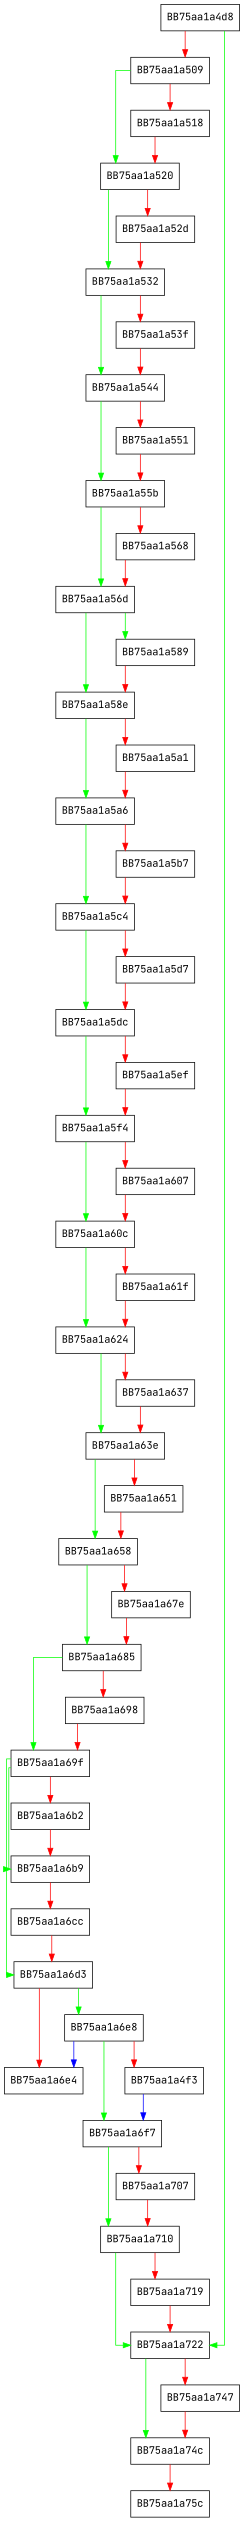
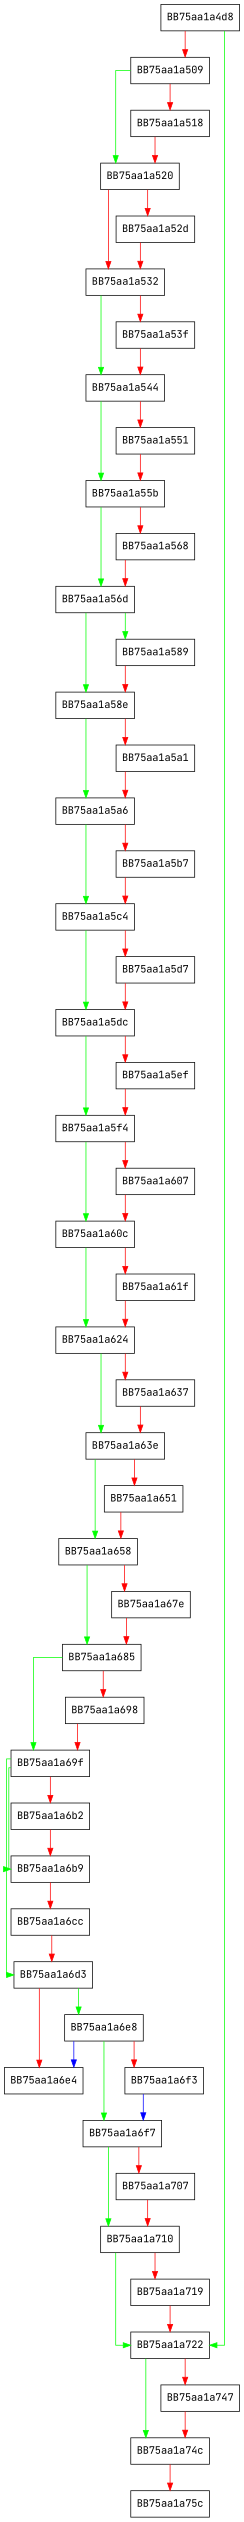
edge "BB75aa1a520" -> "BB75aa1a532": color green -> red
node "BB75aa1a4f3": label "BB75aa1a4f3" -> "BB75aa1a6f3"
